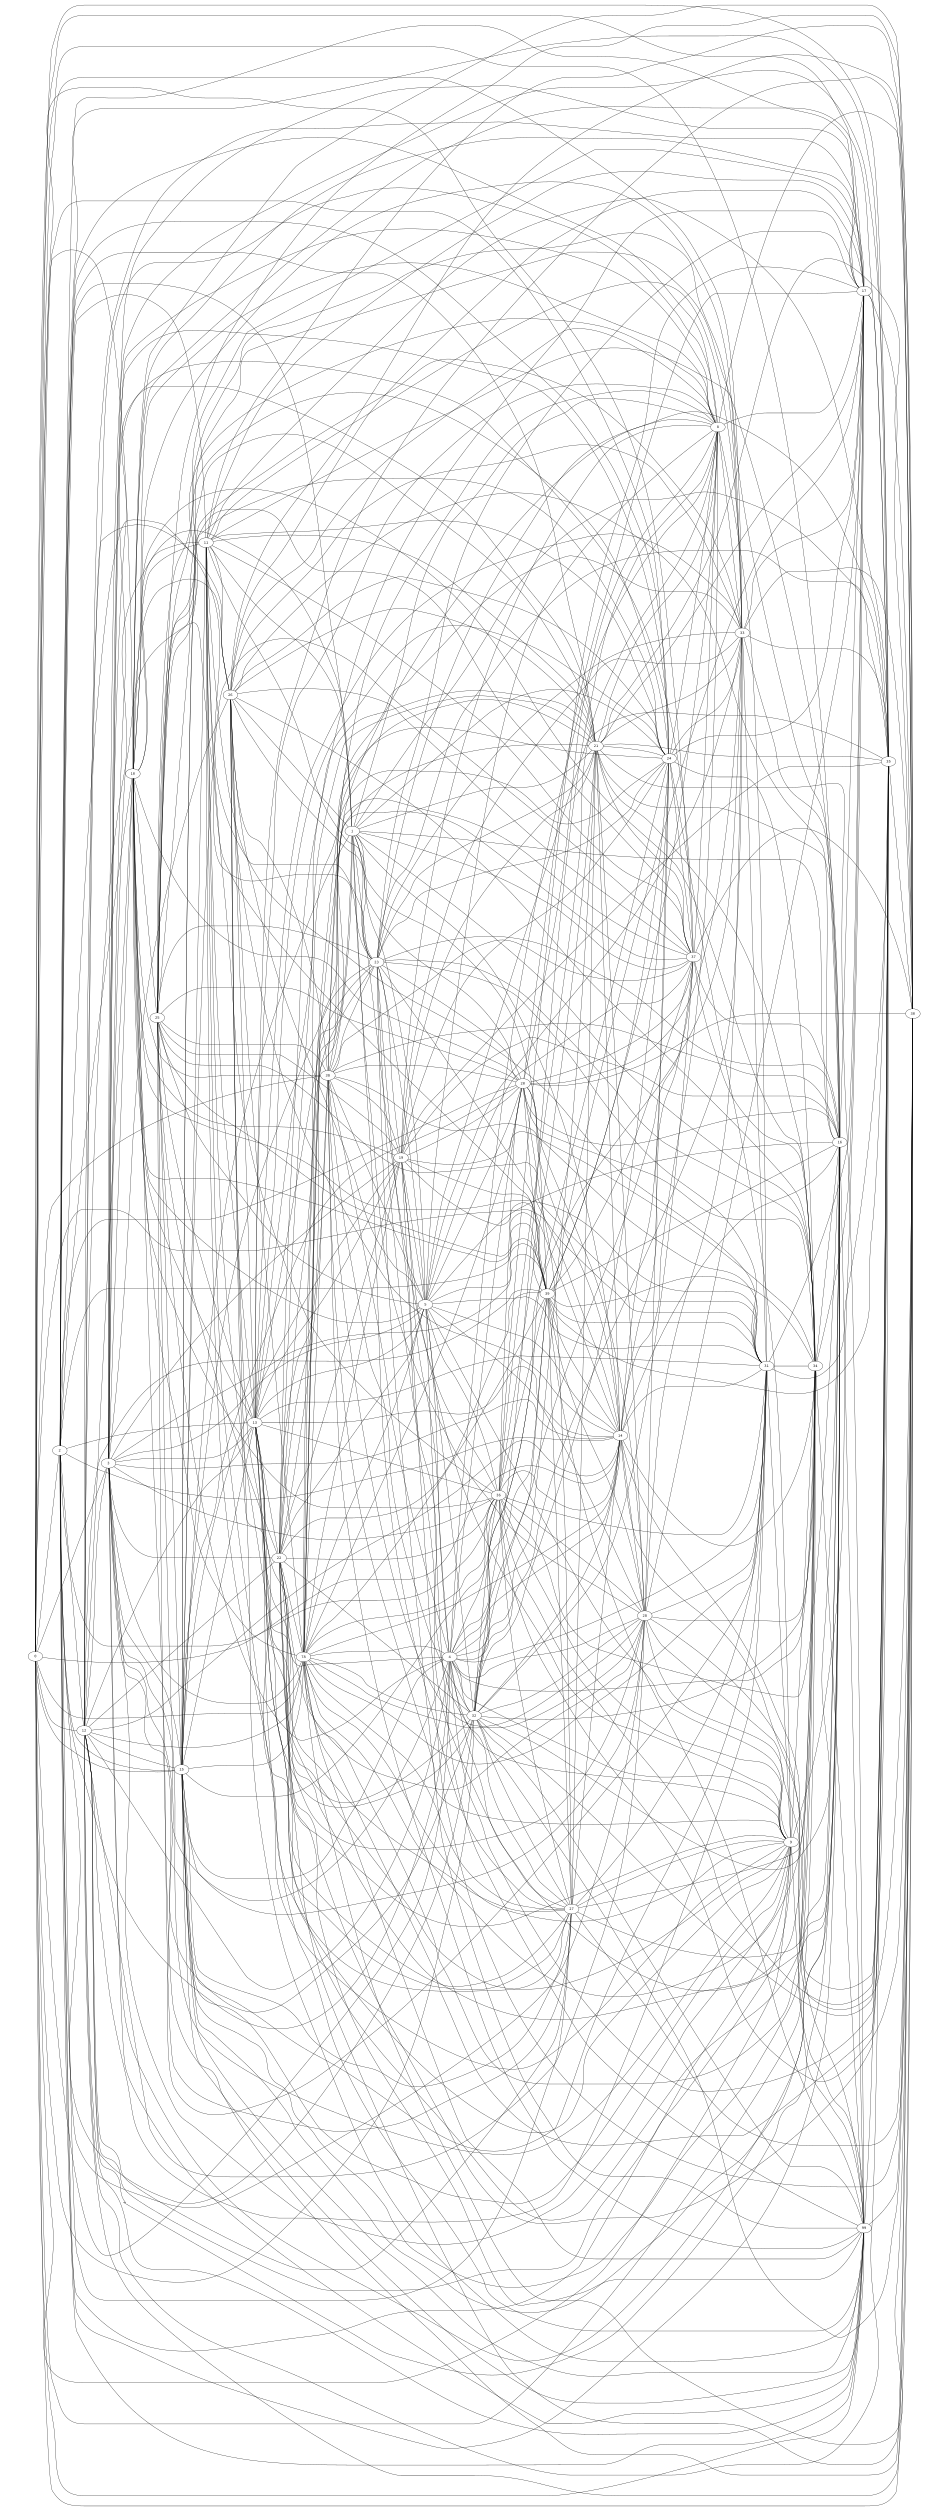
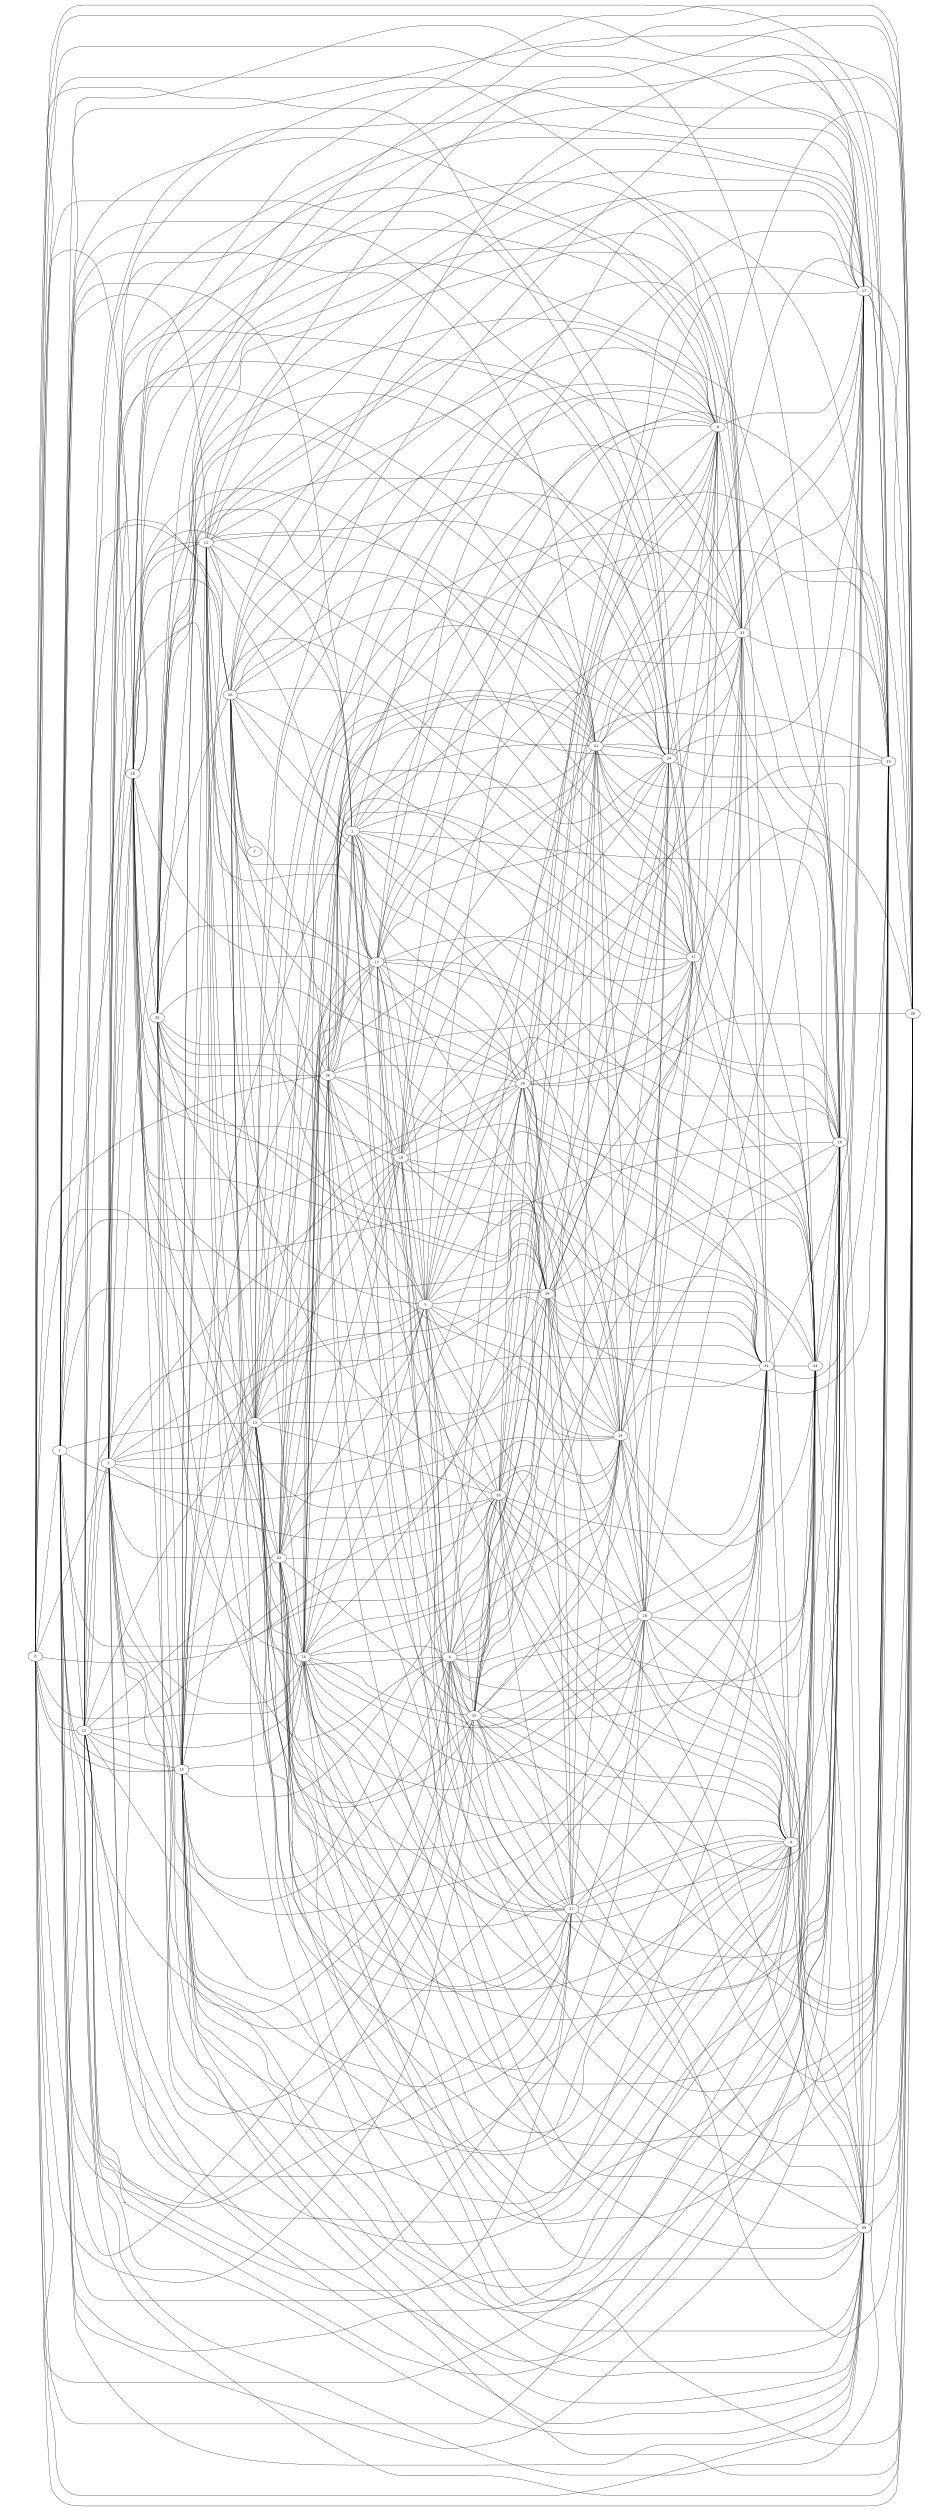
node "7": added
edge "30" -- "22": now "16" -- "22"
